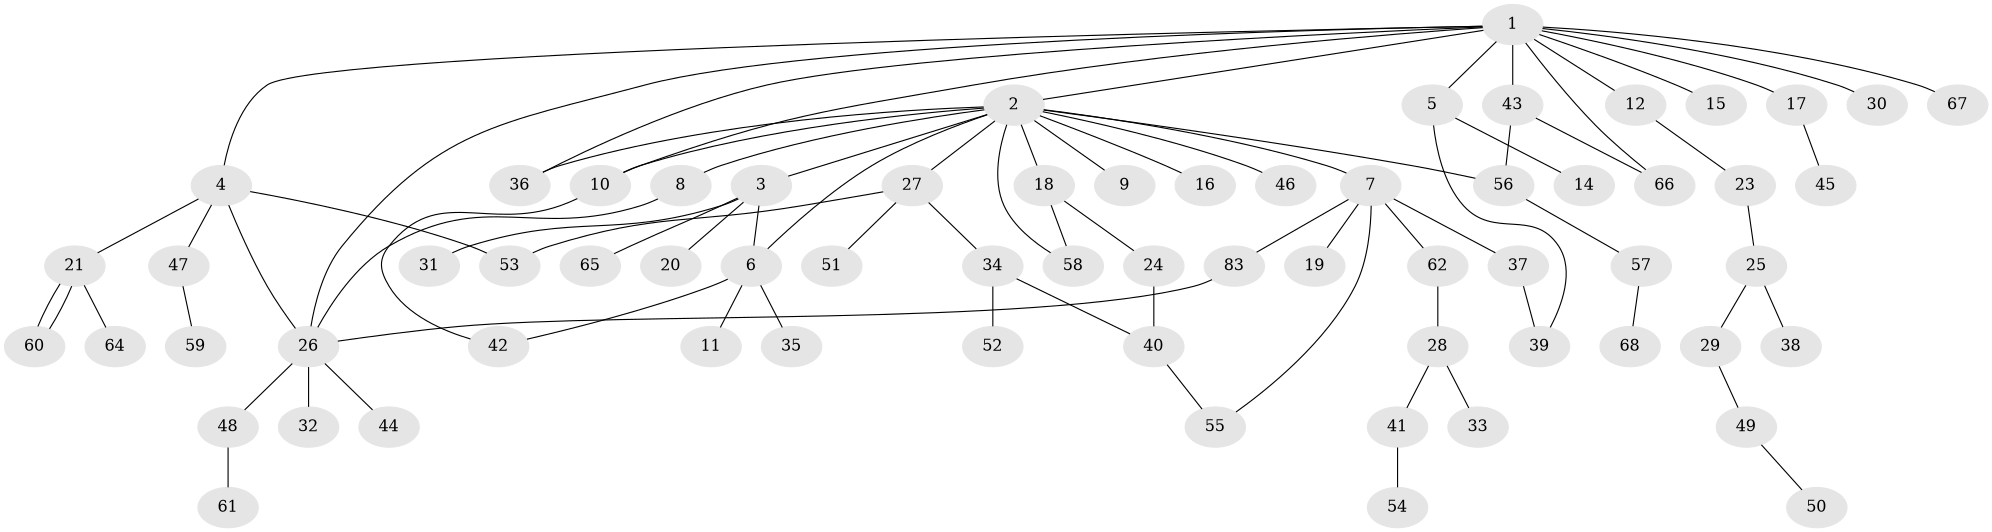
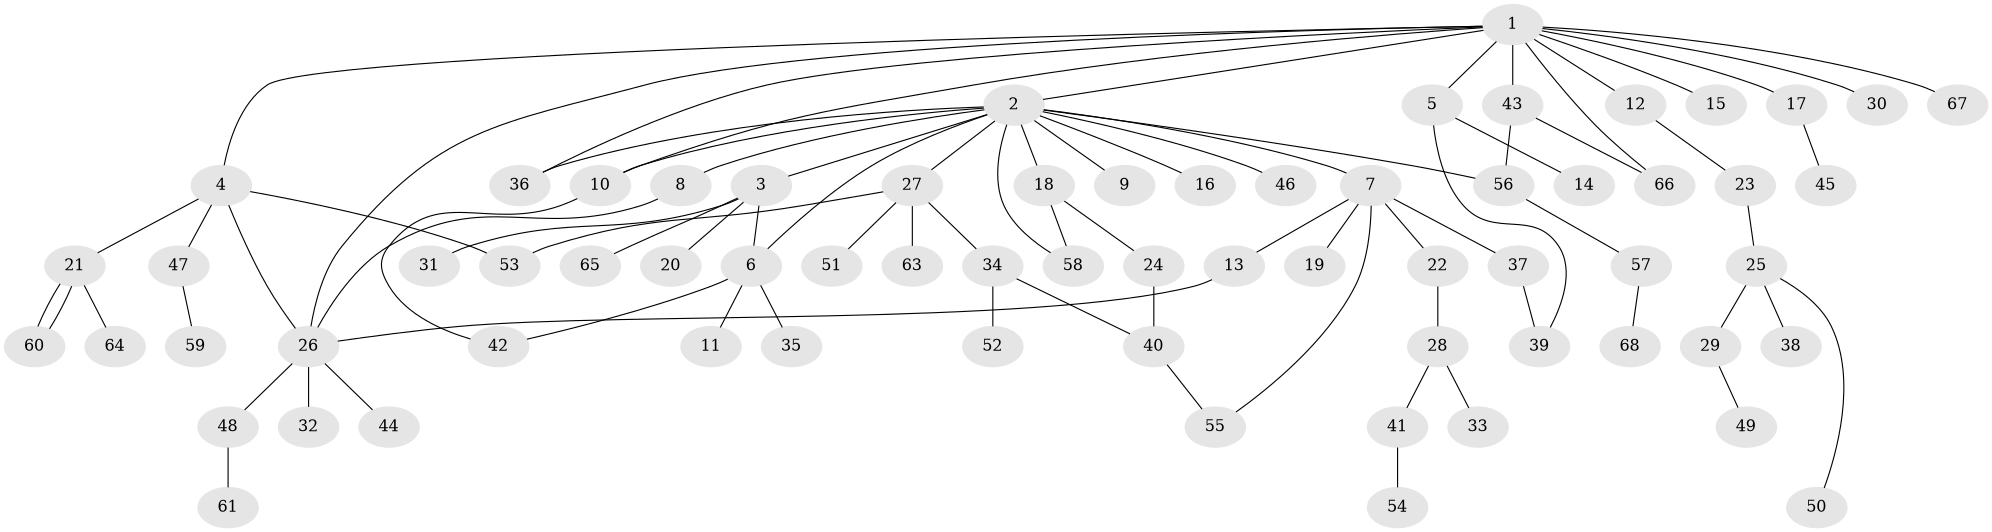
node "63": added
node "83": label "83" -> "13"
node "62": label "62" -> "22"
edge "49" -- "50": now "25" -- "50"
